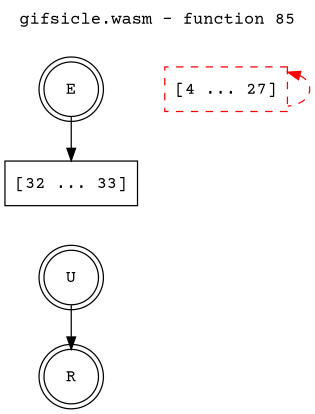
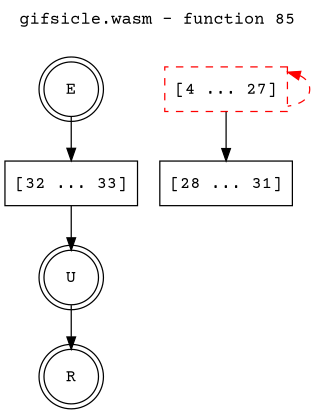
node "[28 ... 31]": added
edge "[32 ... 33]" -> "U": added
